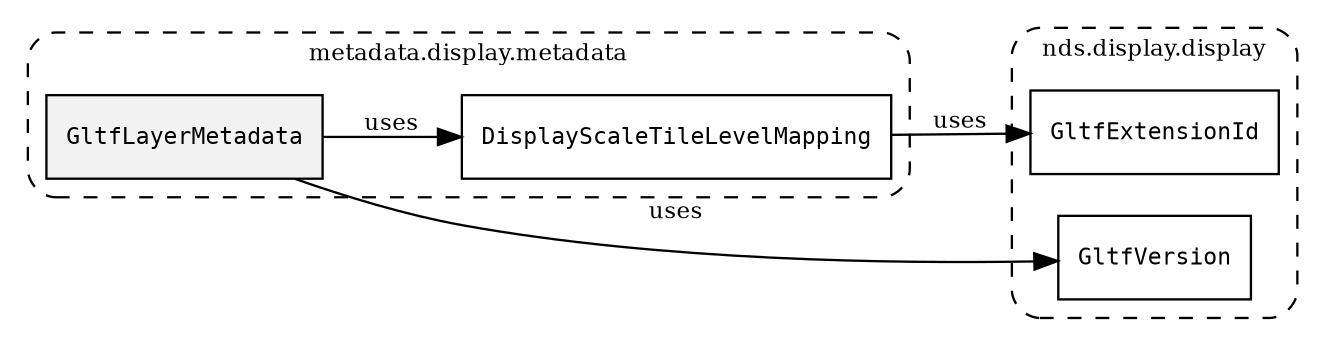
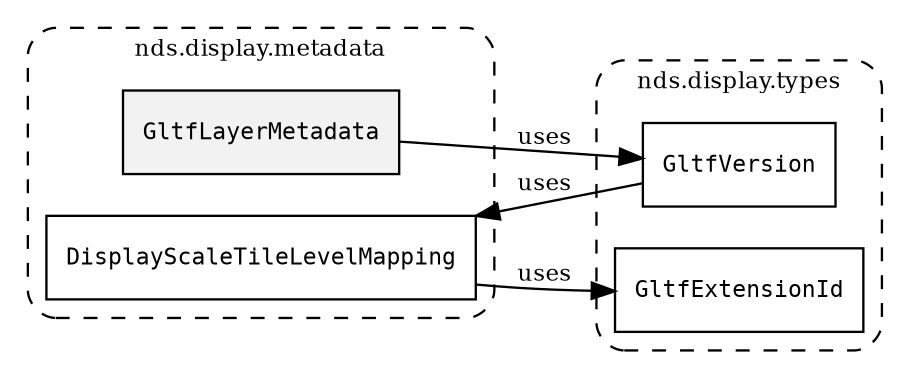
cluster "nds.display.display": label "nds.display.display" -> "nds.display.types"
cluster "metadata.display.metadata": label "metadata.display.metadata" -> "nds.display.metadata"
edge "GltfLayerMetadata" -> "DisplayScaleTileLevelMapping": now "GltfVersion" -> "DisplayScaleTileLevelMapping"
